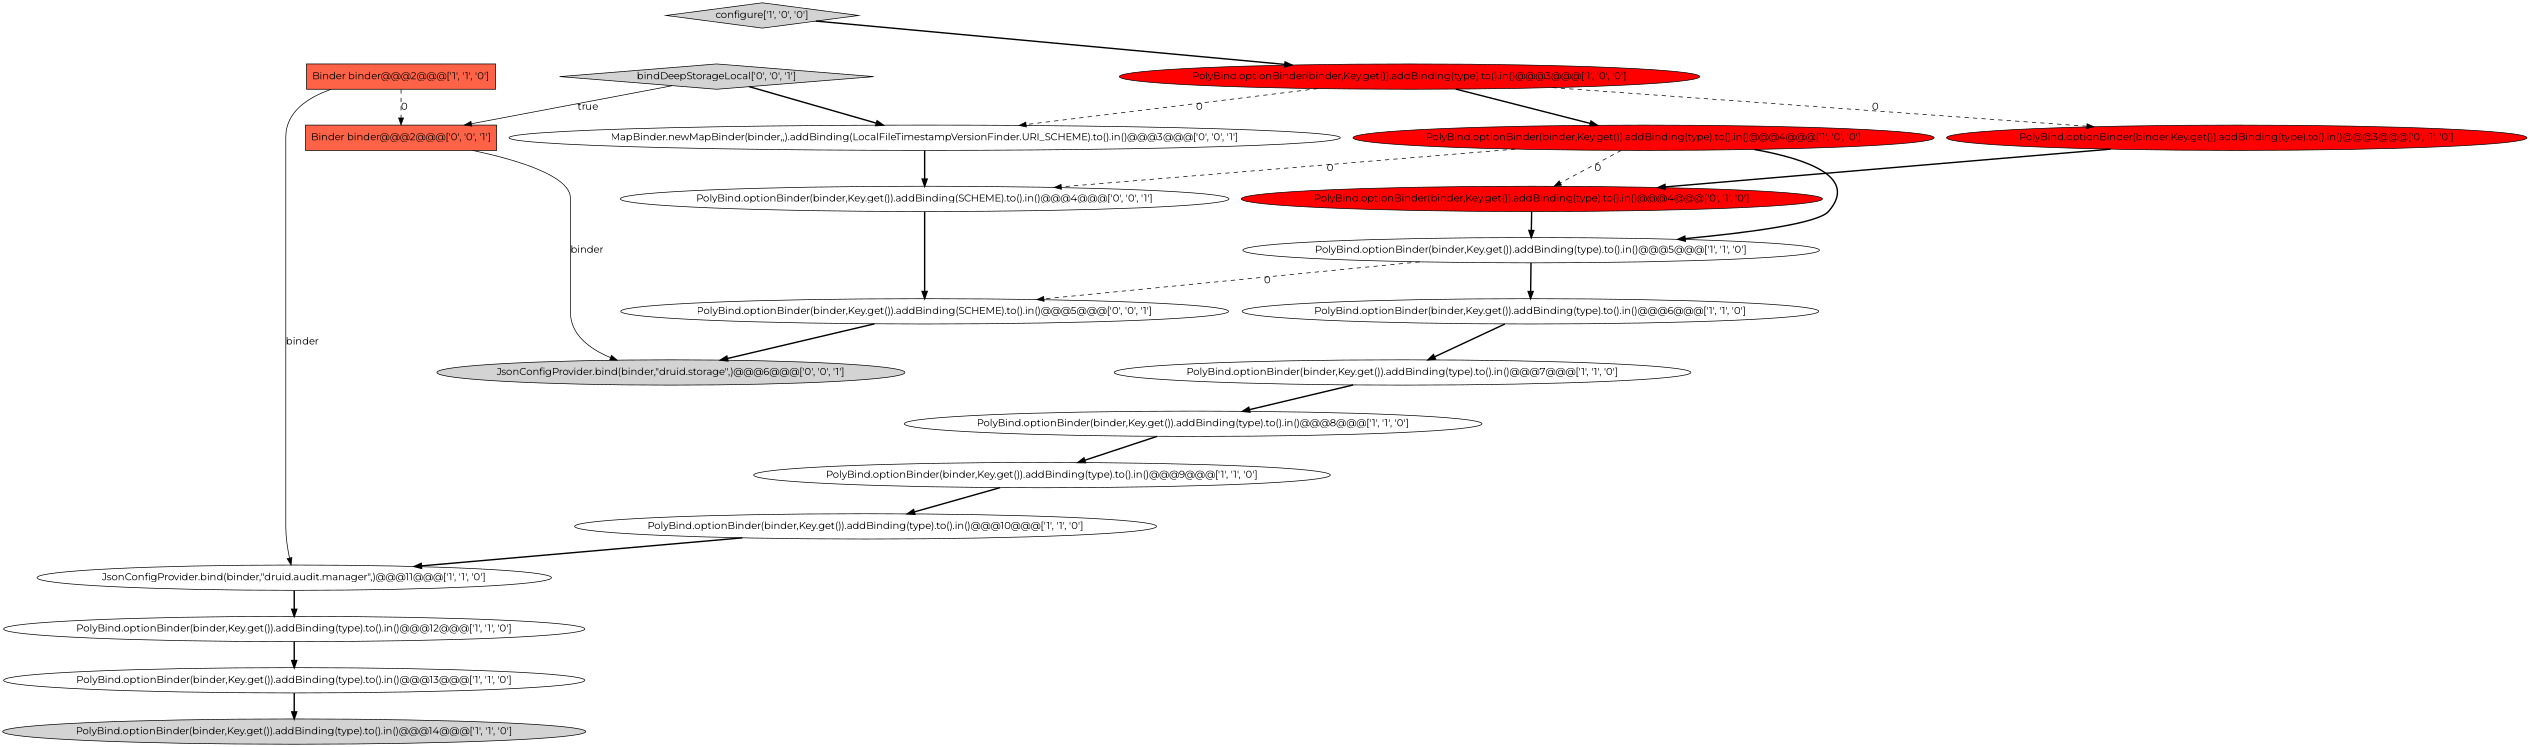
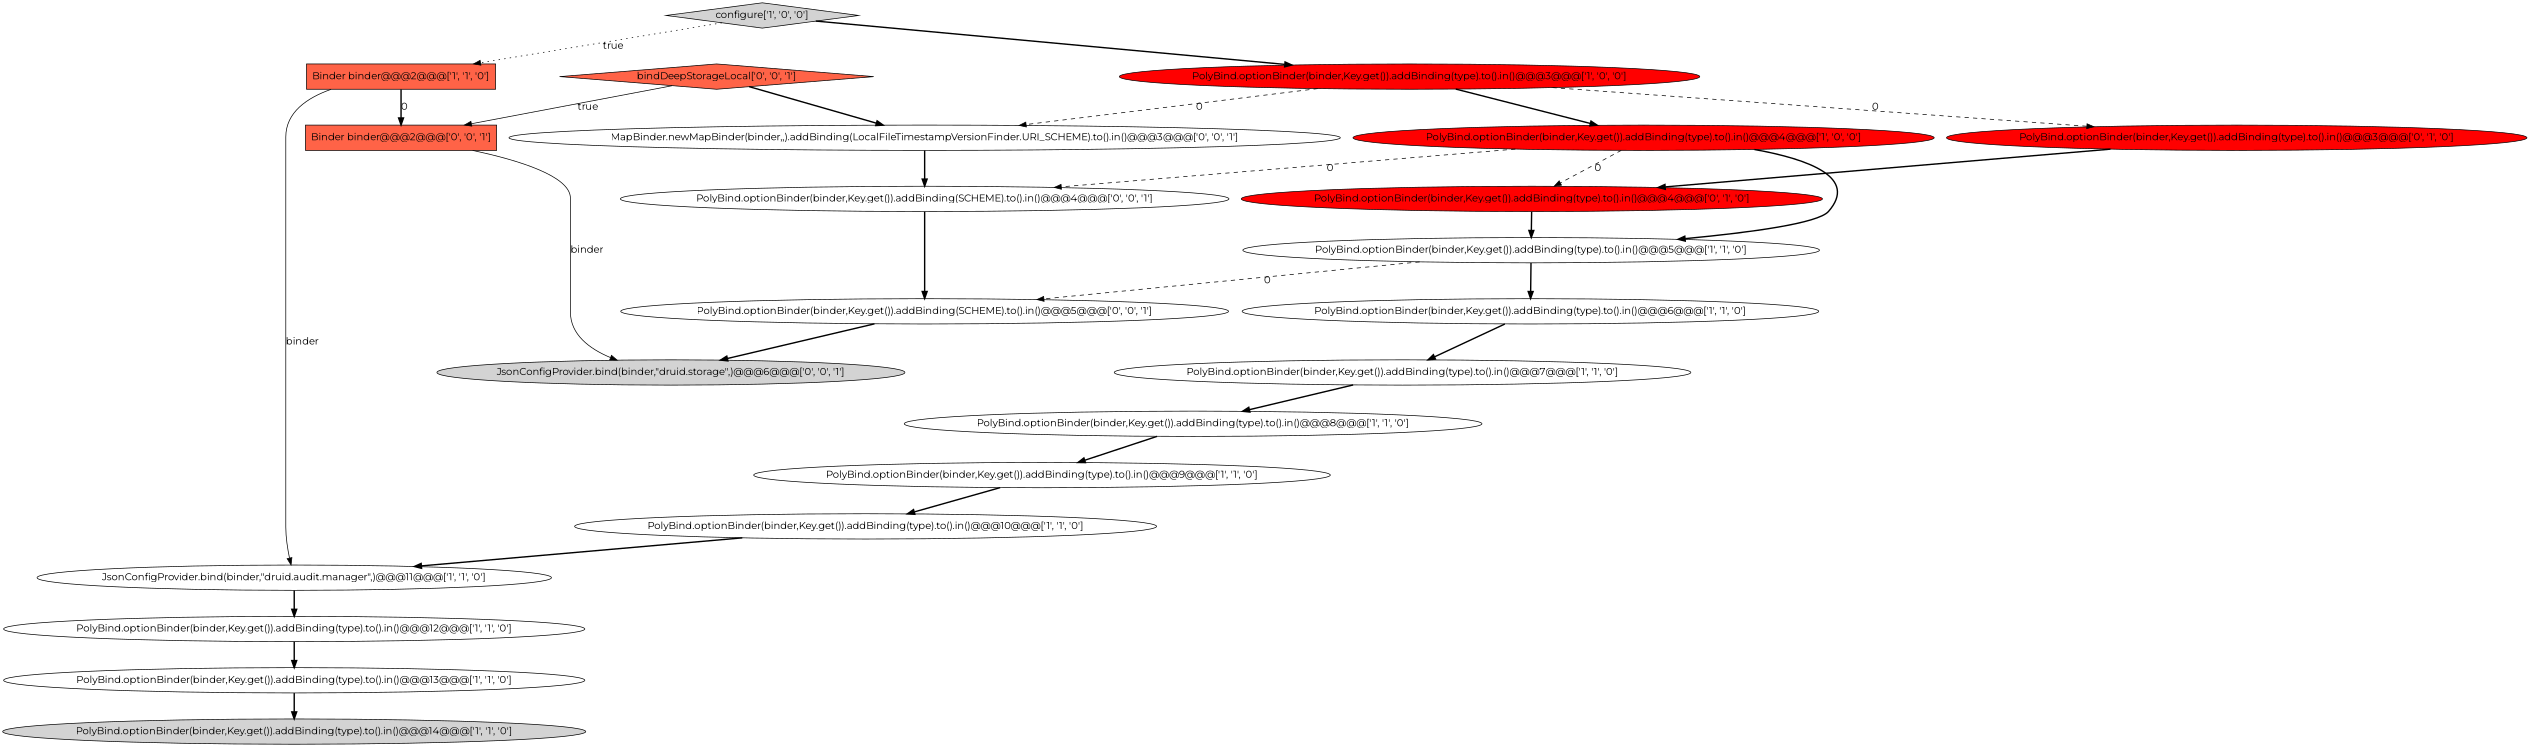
edge "configure['1', '0', '0']" -> "Binder binder@@@2@@@['1', '1', '0']": added, label "true"
node "bindDeepStorageLocal['0', '0', '1']": fillcolor lightgray -> tomato
edge "Binder binder@@@2@@@['1', '1', '0']" -> "Binder binder@@@2@@@['0', '0', '1']": style dashed -> bold
